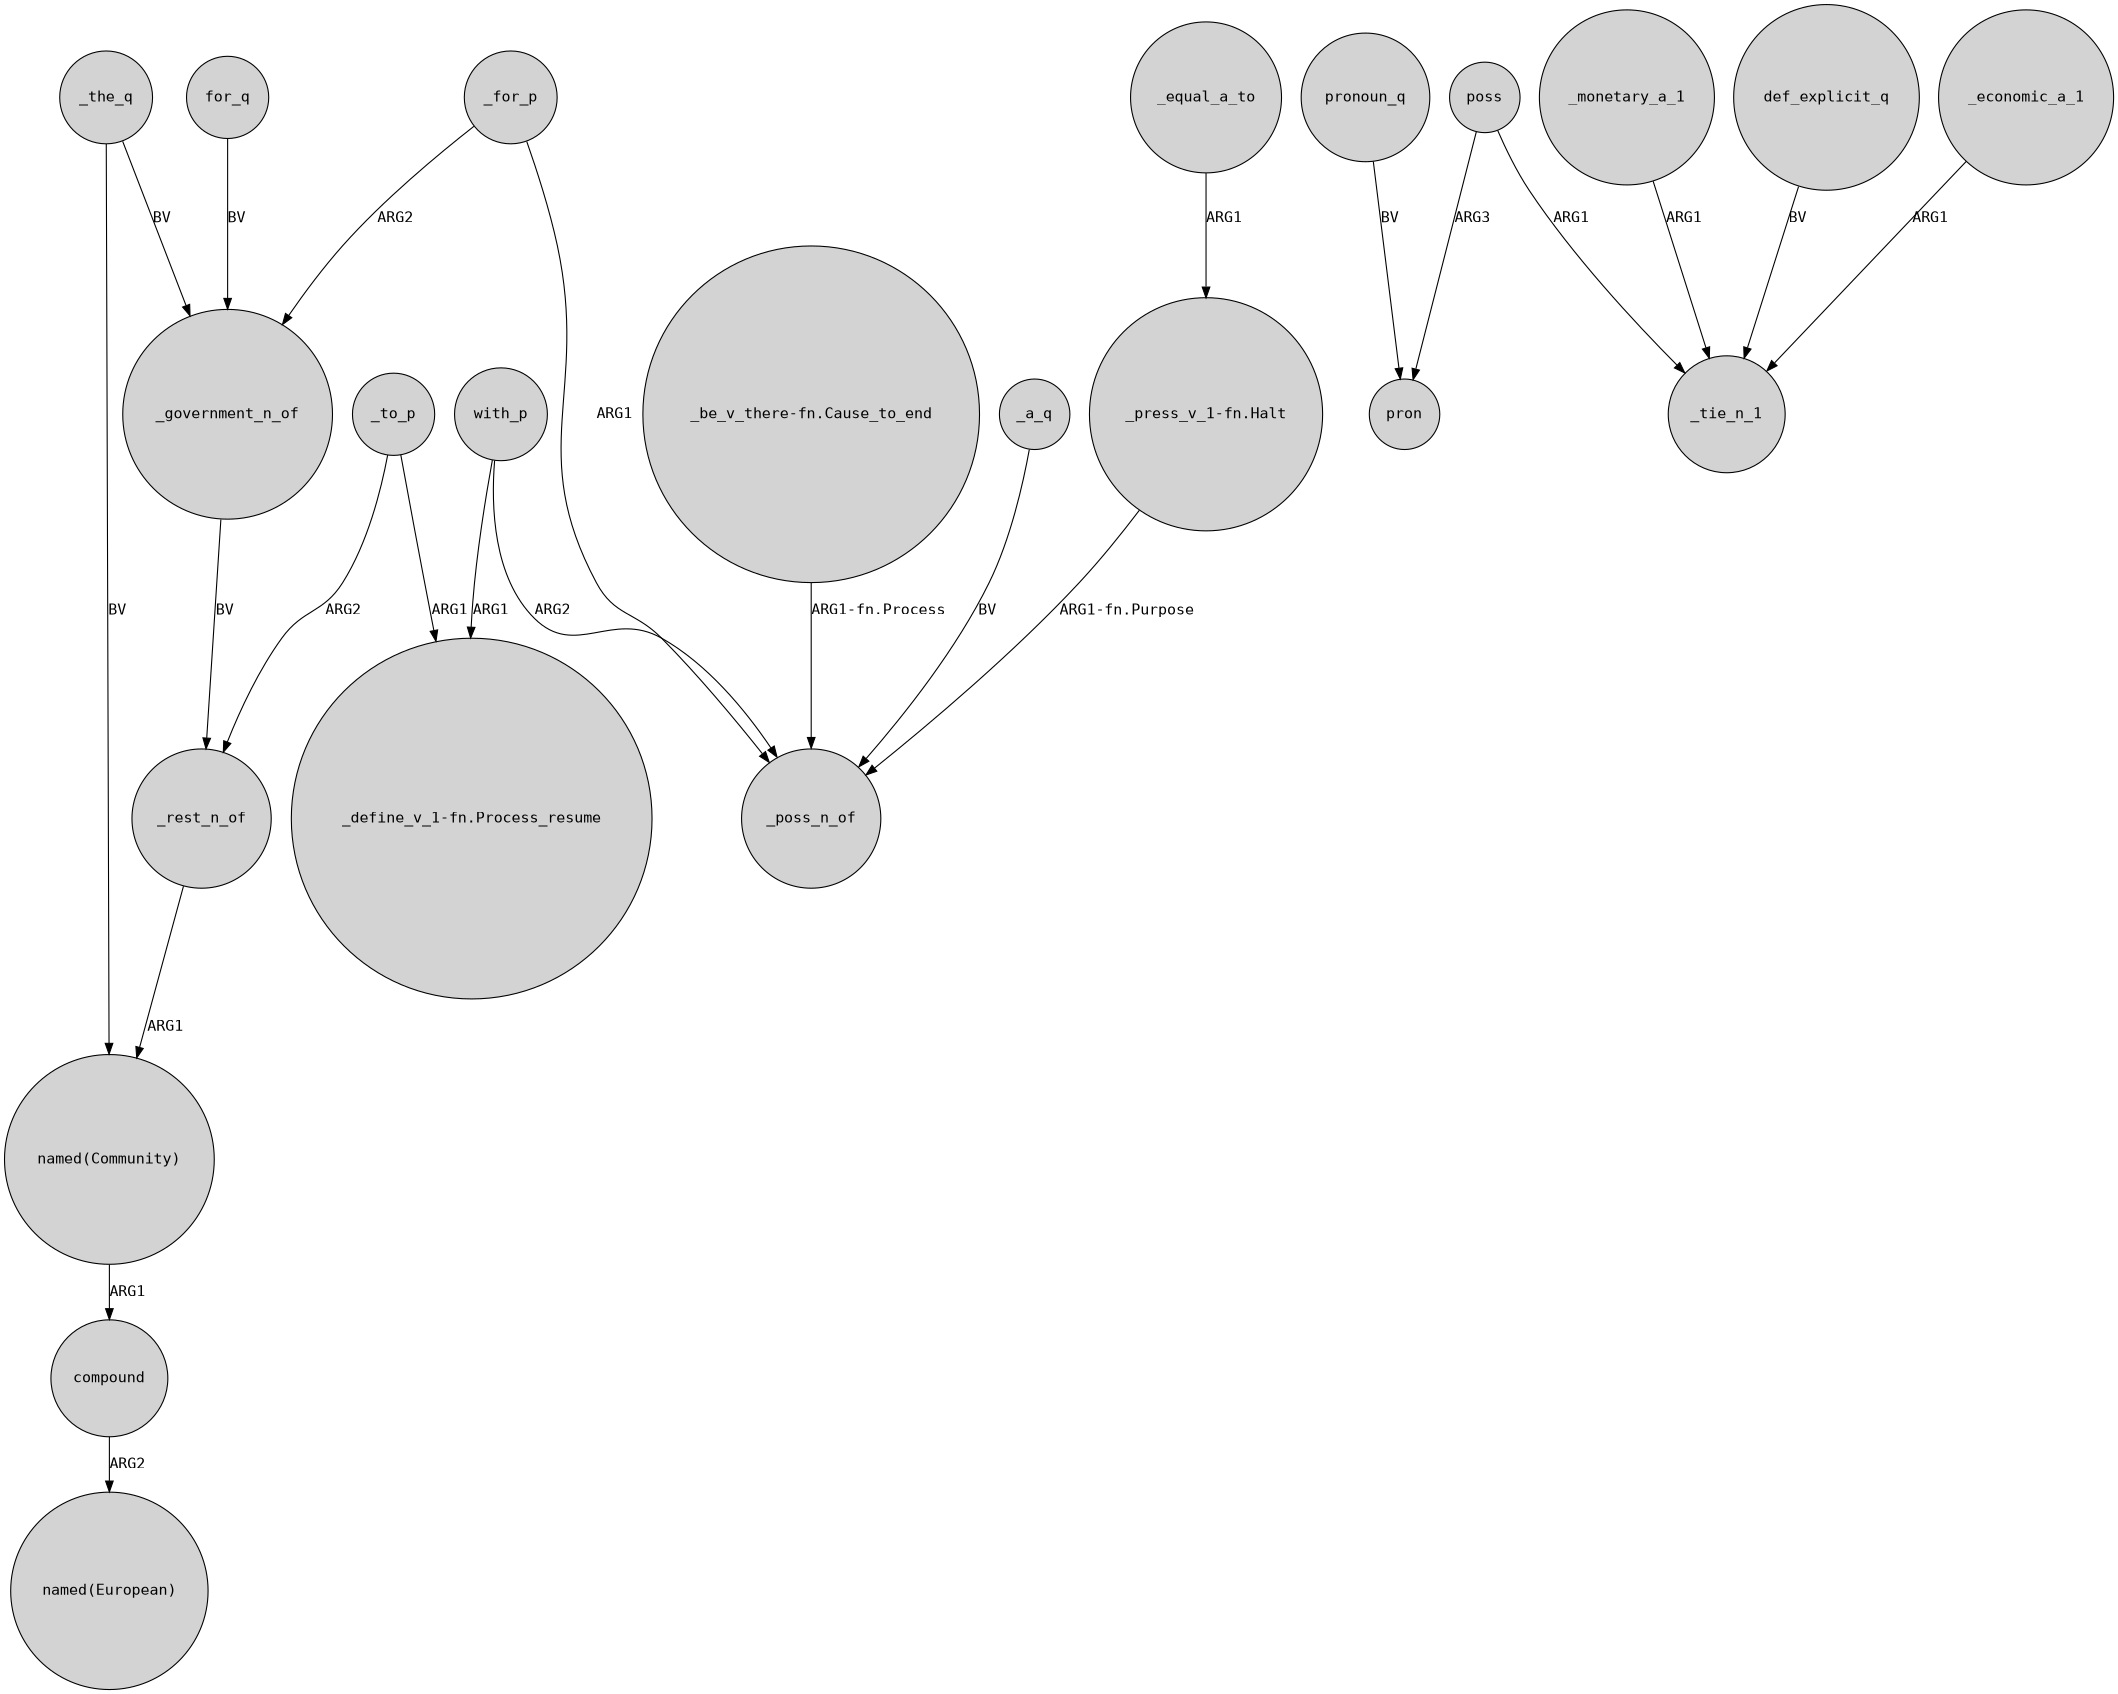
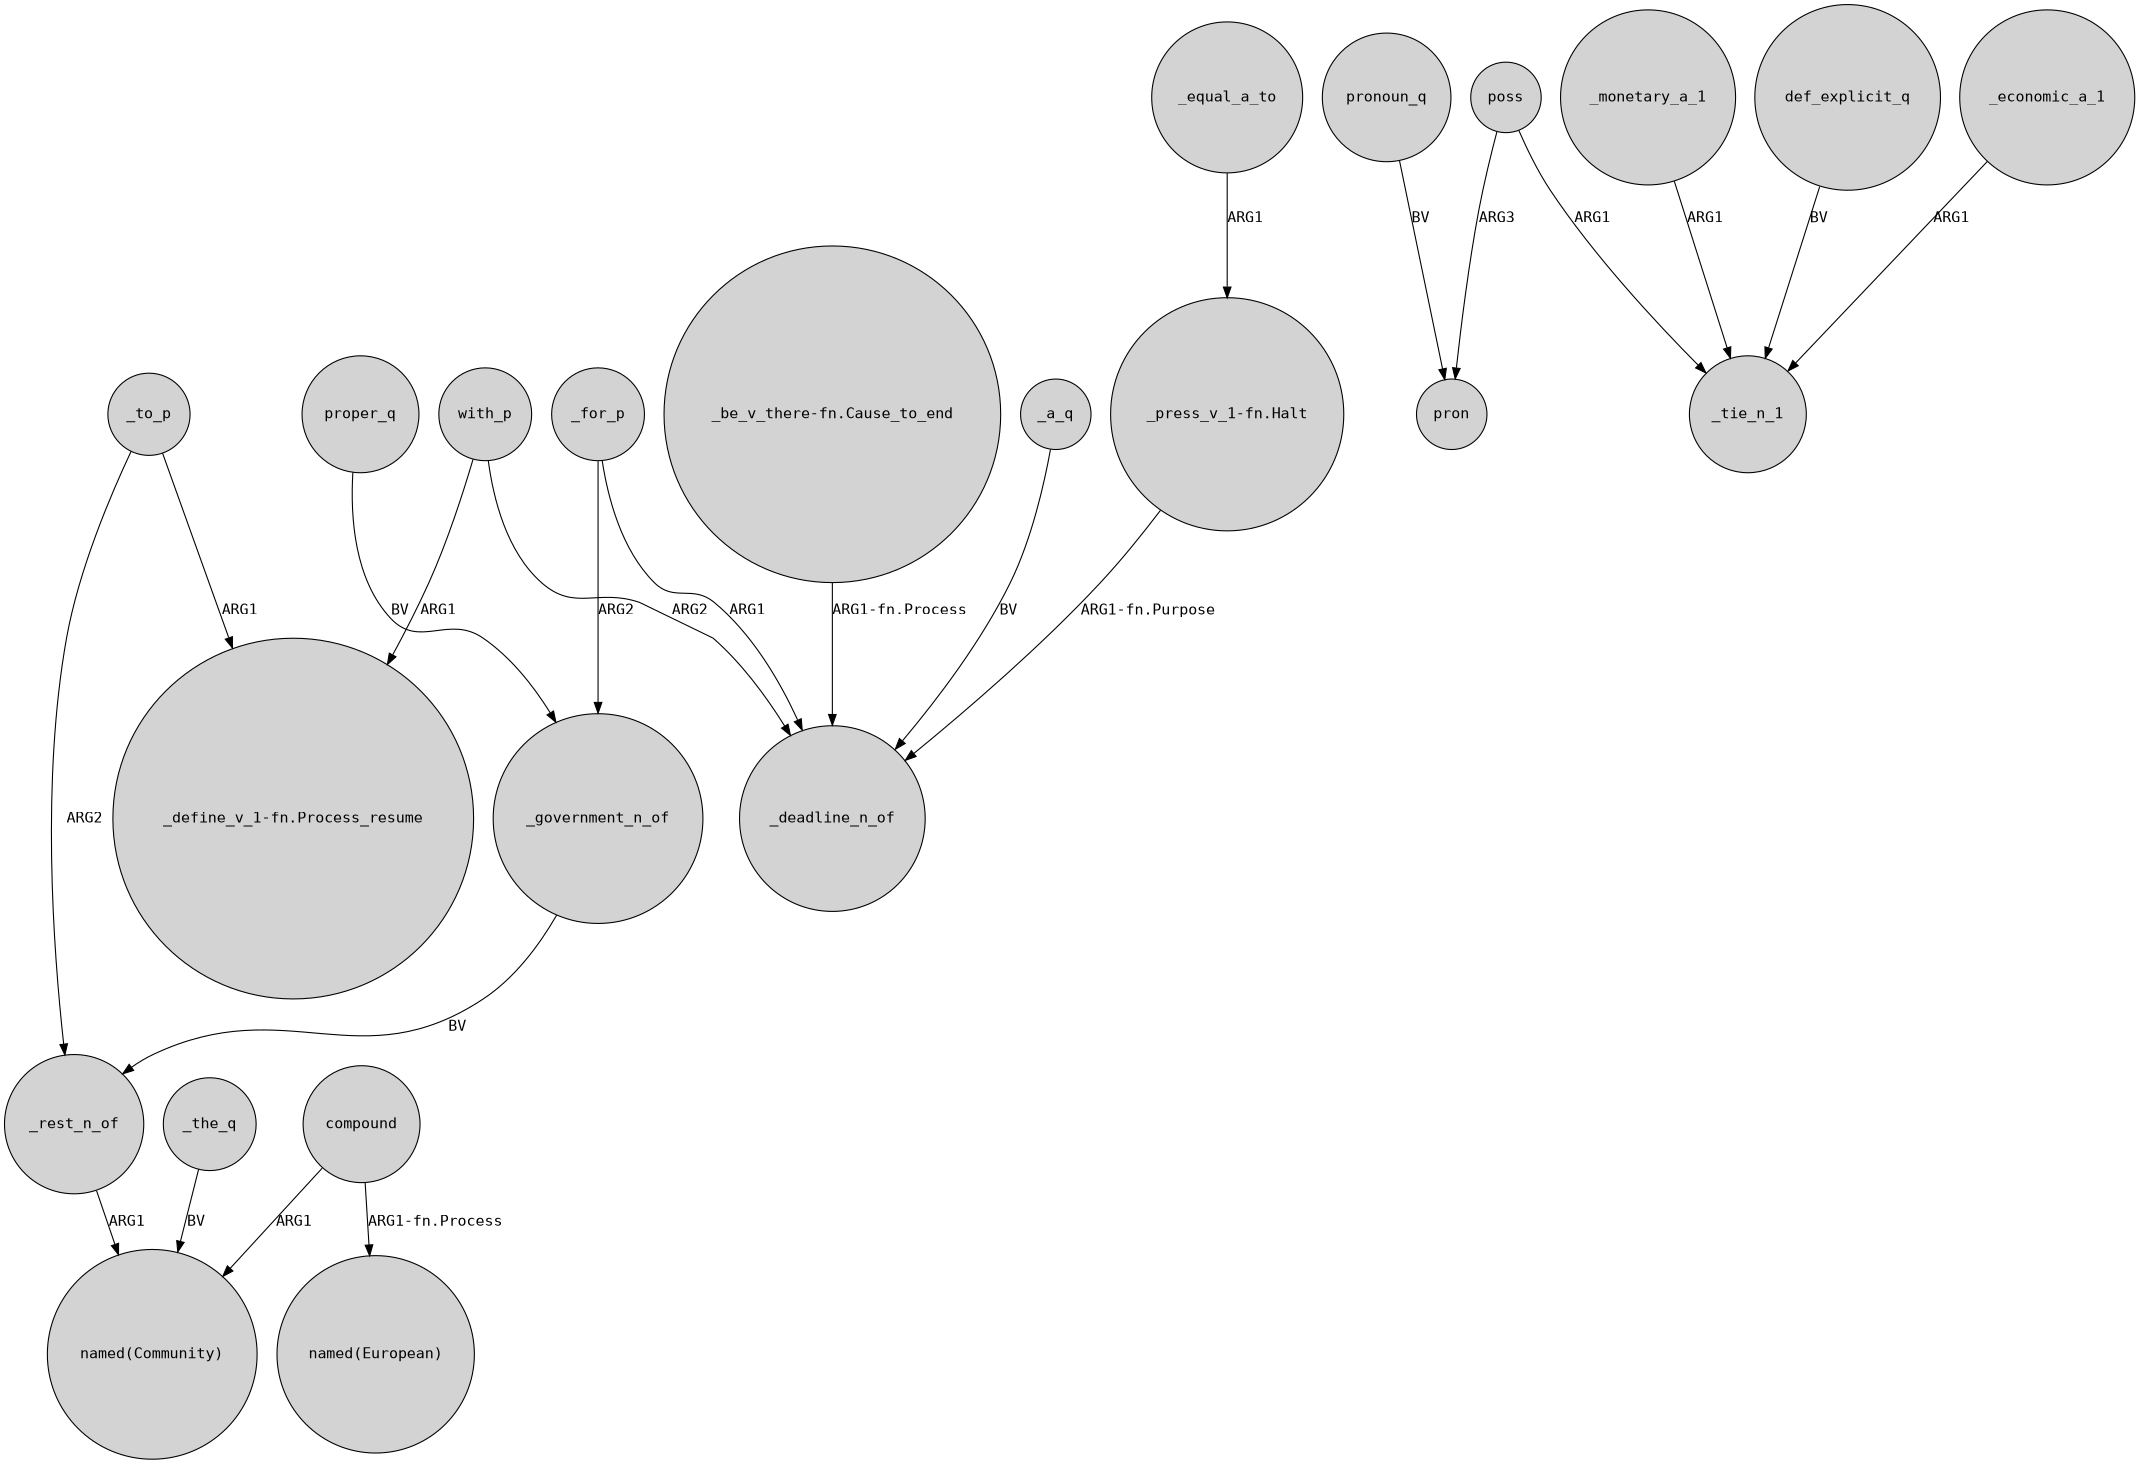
node "for_q": label "for_q" -> "proper_q"
edge "_the_q" -> "_government_n_of": removed, label "BV"
node "_poss_n_of": label "_poss_n_of" -> "_deadline_n_of"
edge "named(Community)" -> "compound": reversed
edge "compound" -> "named(European)": label "ARG2" -> "ARG1-fn.Process"
